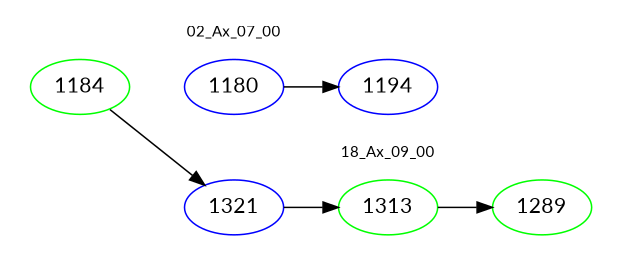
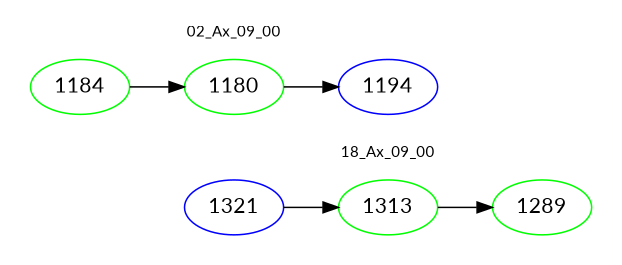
cluster "02_Ax_07_00": label "02_Ax_07_00" -> "02_Ax_09_00"
node "1180": color blue -> green
edge "1184" -> "1321": now "1184" -> "1180"
